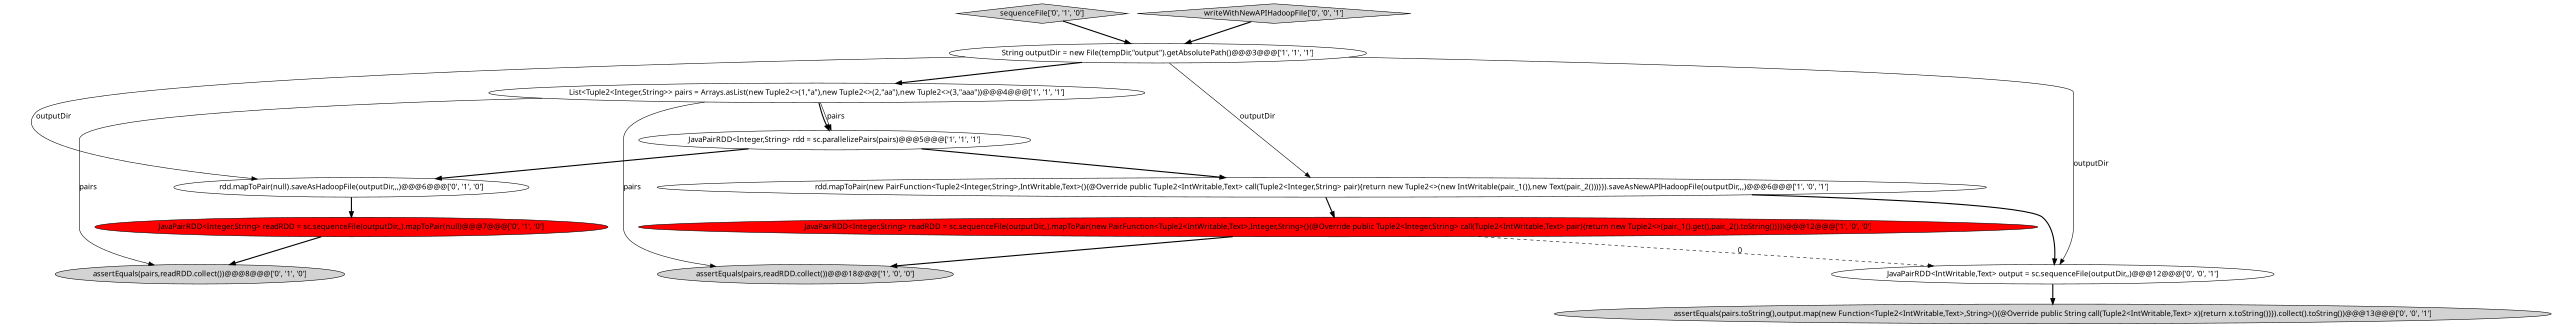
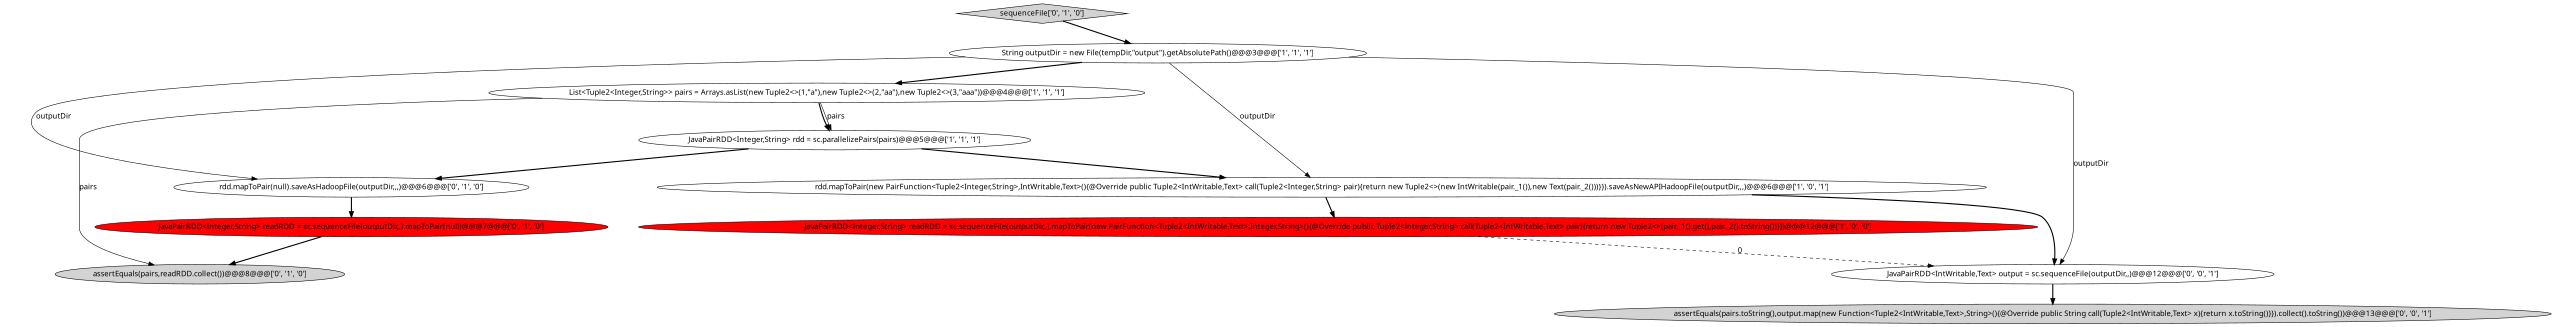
node "writeWithNewAPIHadoopFile['0', '0', '1']": removed
node "assertEquals(pairs,readRDD.collect())@@@18@@@['1', '0', '0']": removed
